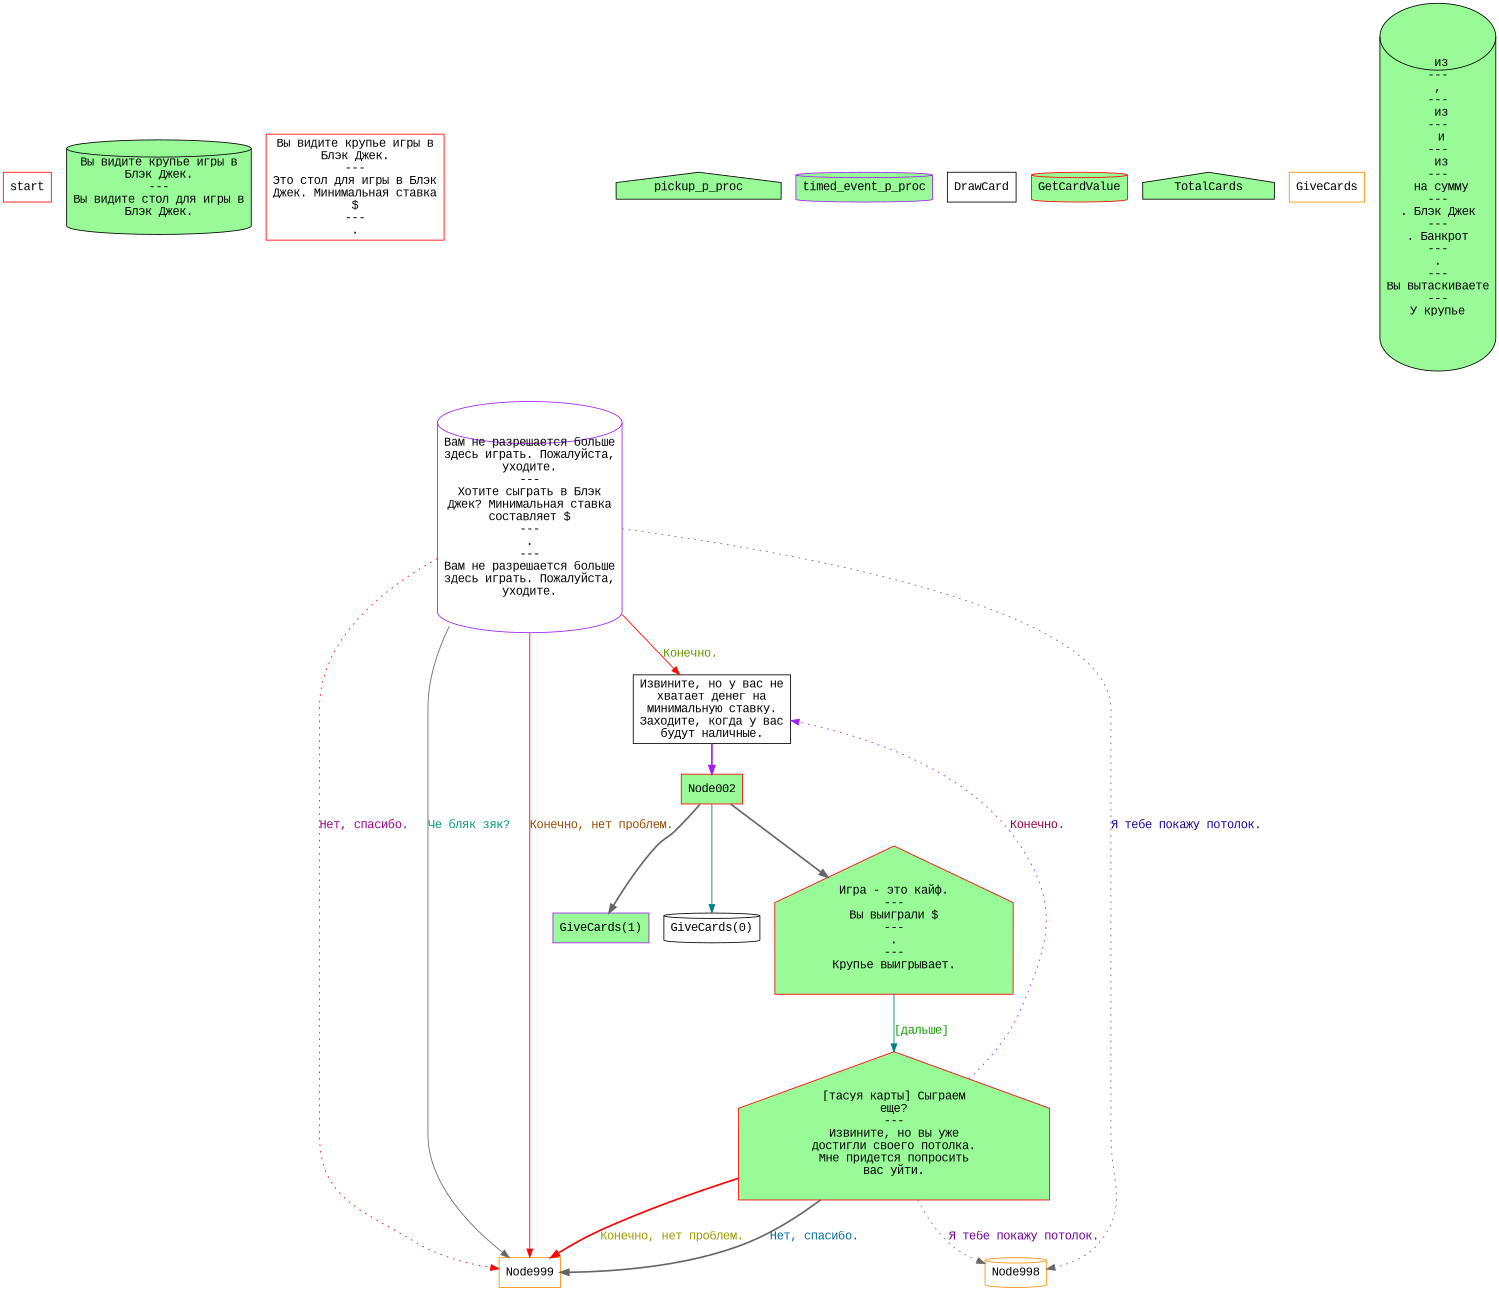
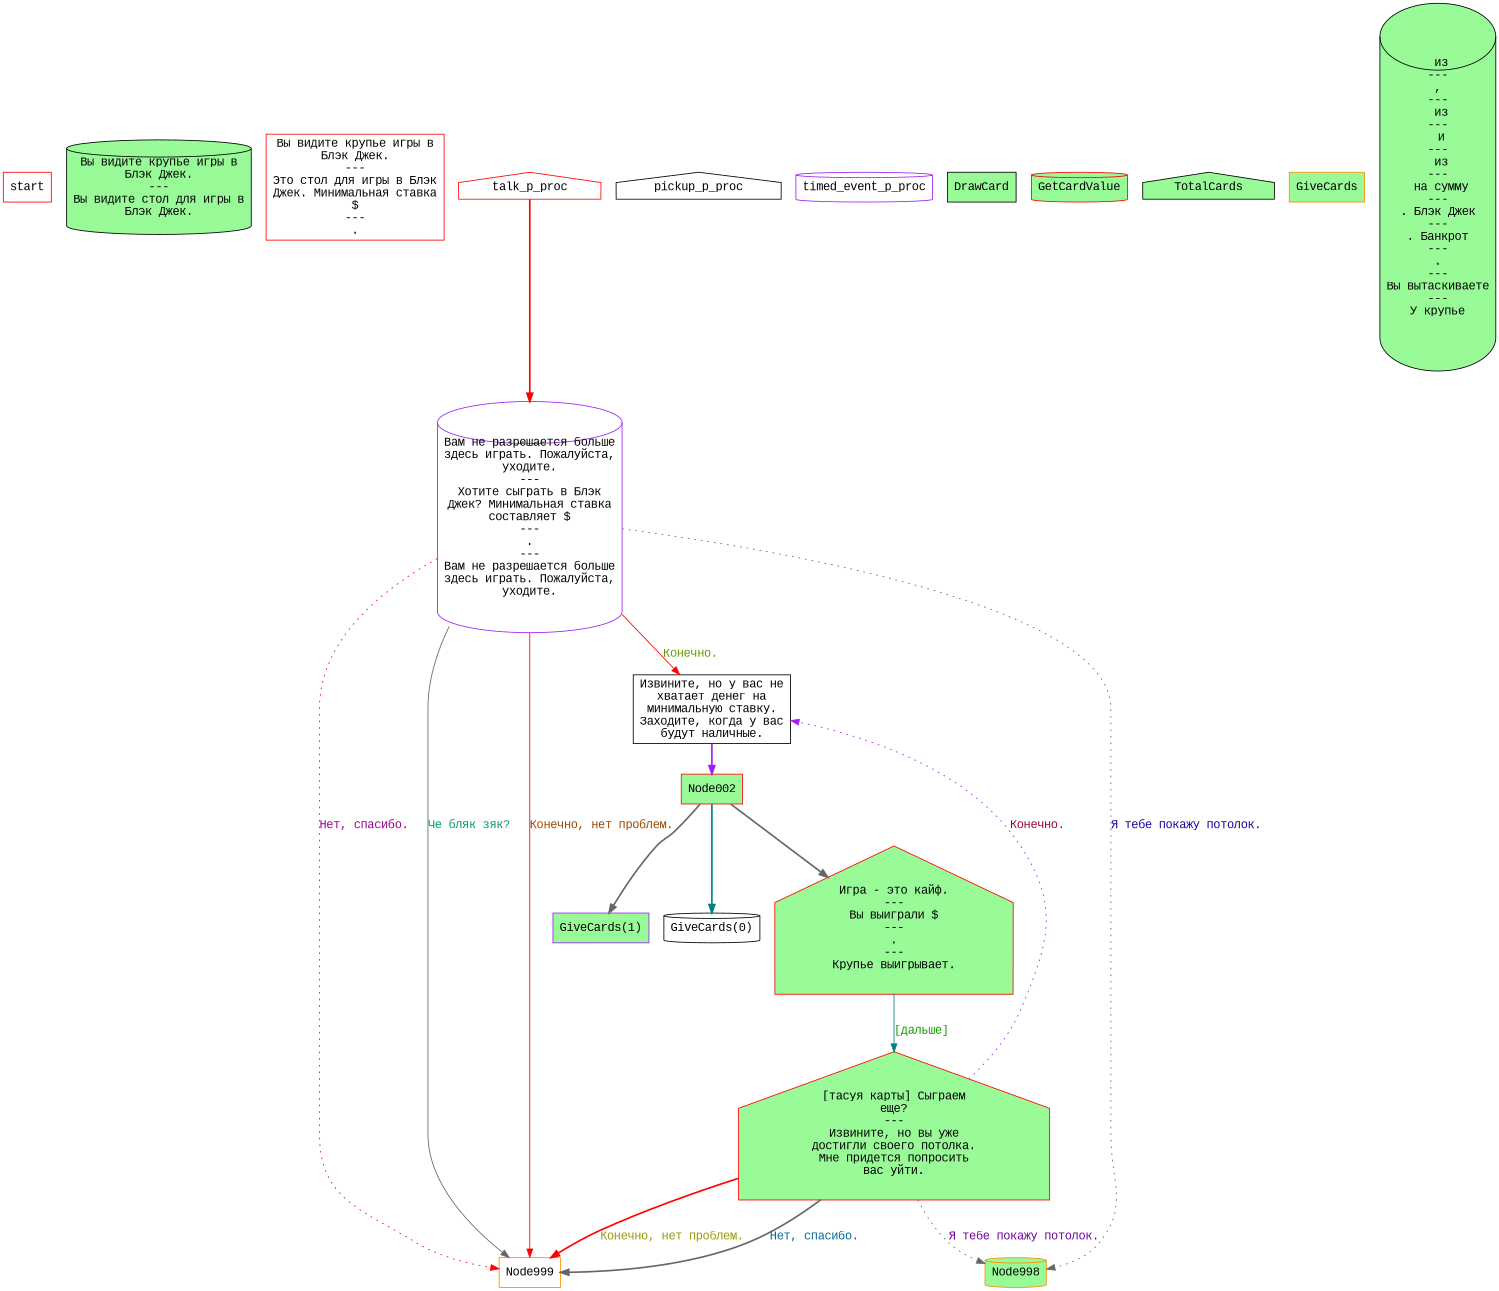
node "talk_p_proc": added
node "pickup_p_proc": fillcolor palegreen -> white
node "timed_event_p_proc": fillcolor palegreen -> white
node "DrawCard": fillcolor white -> palegreen
node "GiveCards": fillcolor white -> palegreen
edge "Node002" -> "GiveCards(0)": style solid -> bold
node "Node998": fillcolor white -> palegreen
